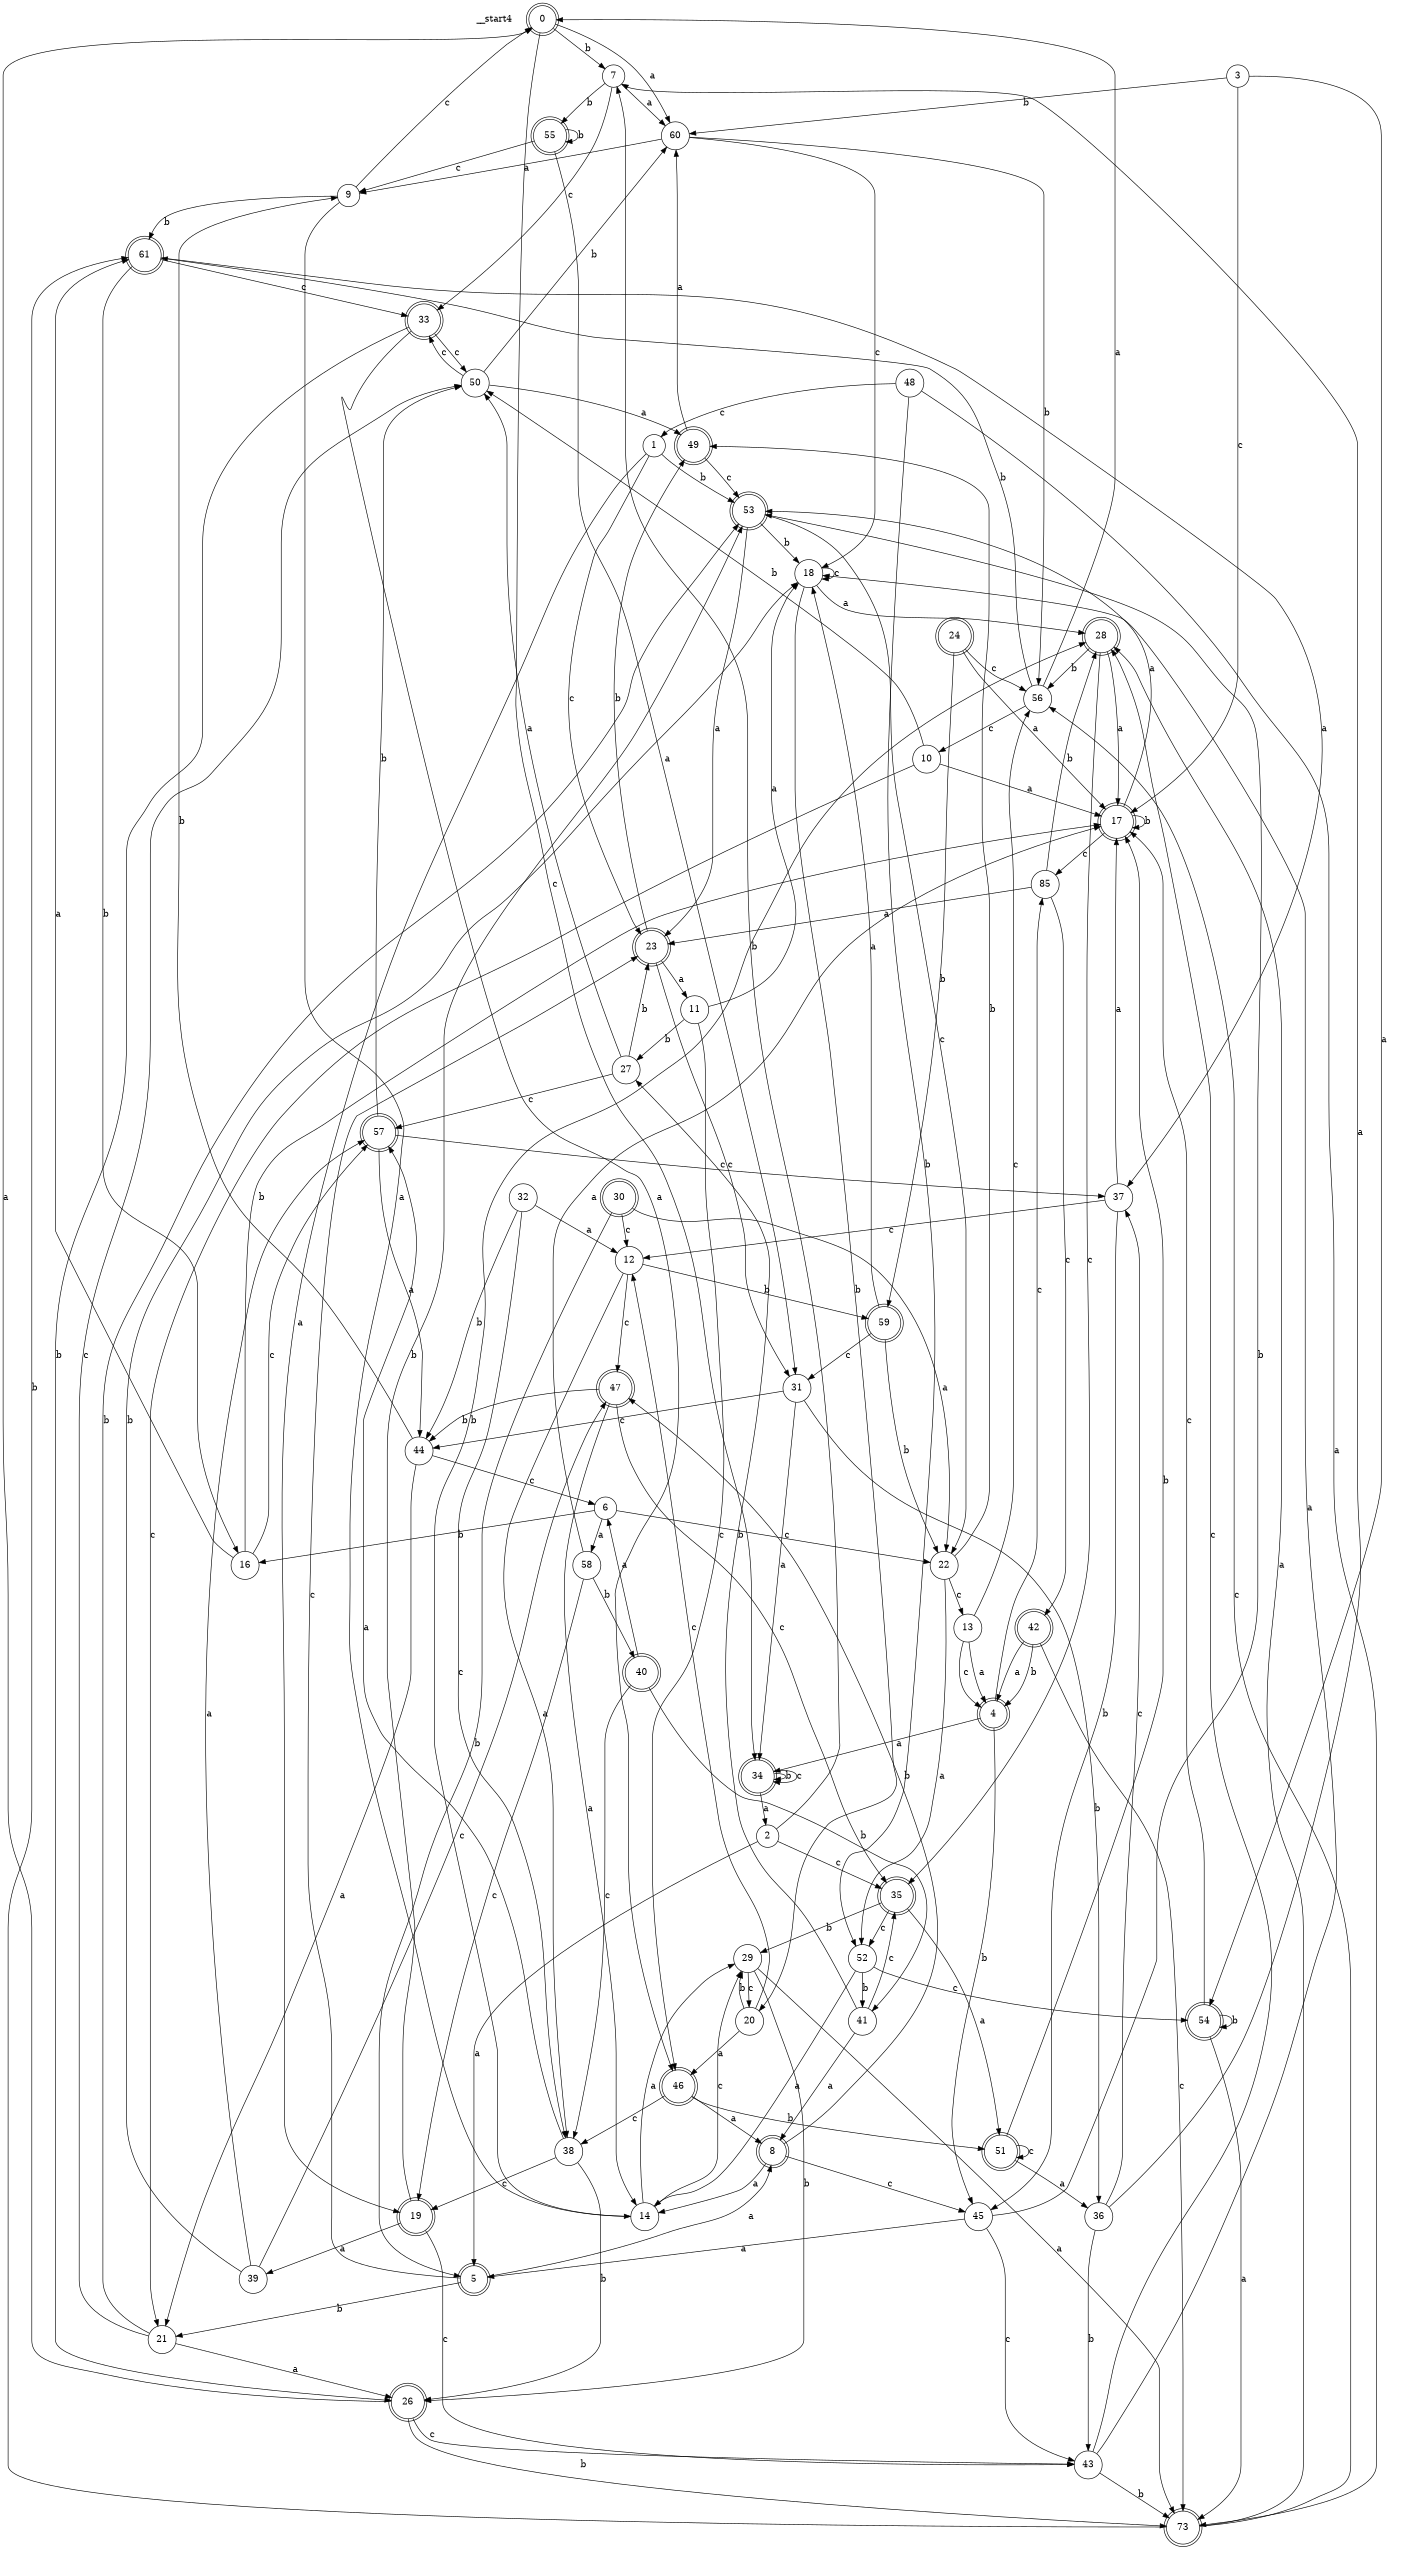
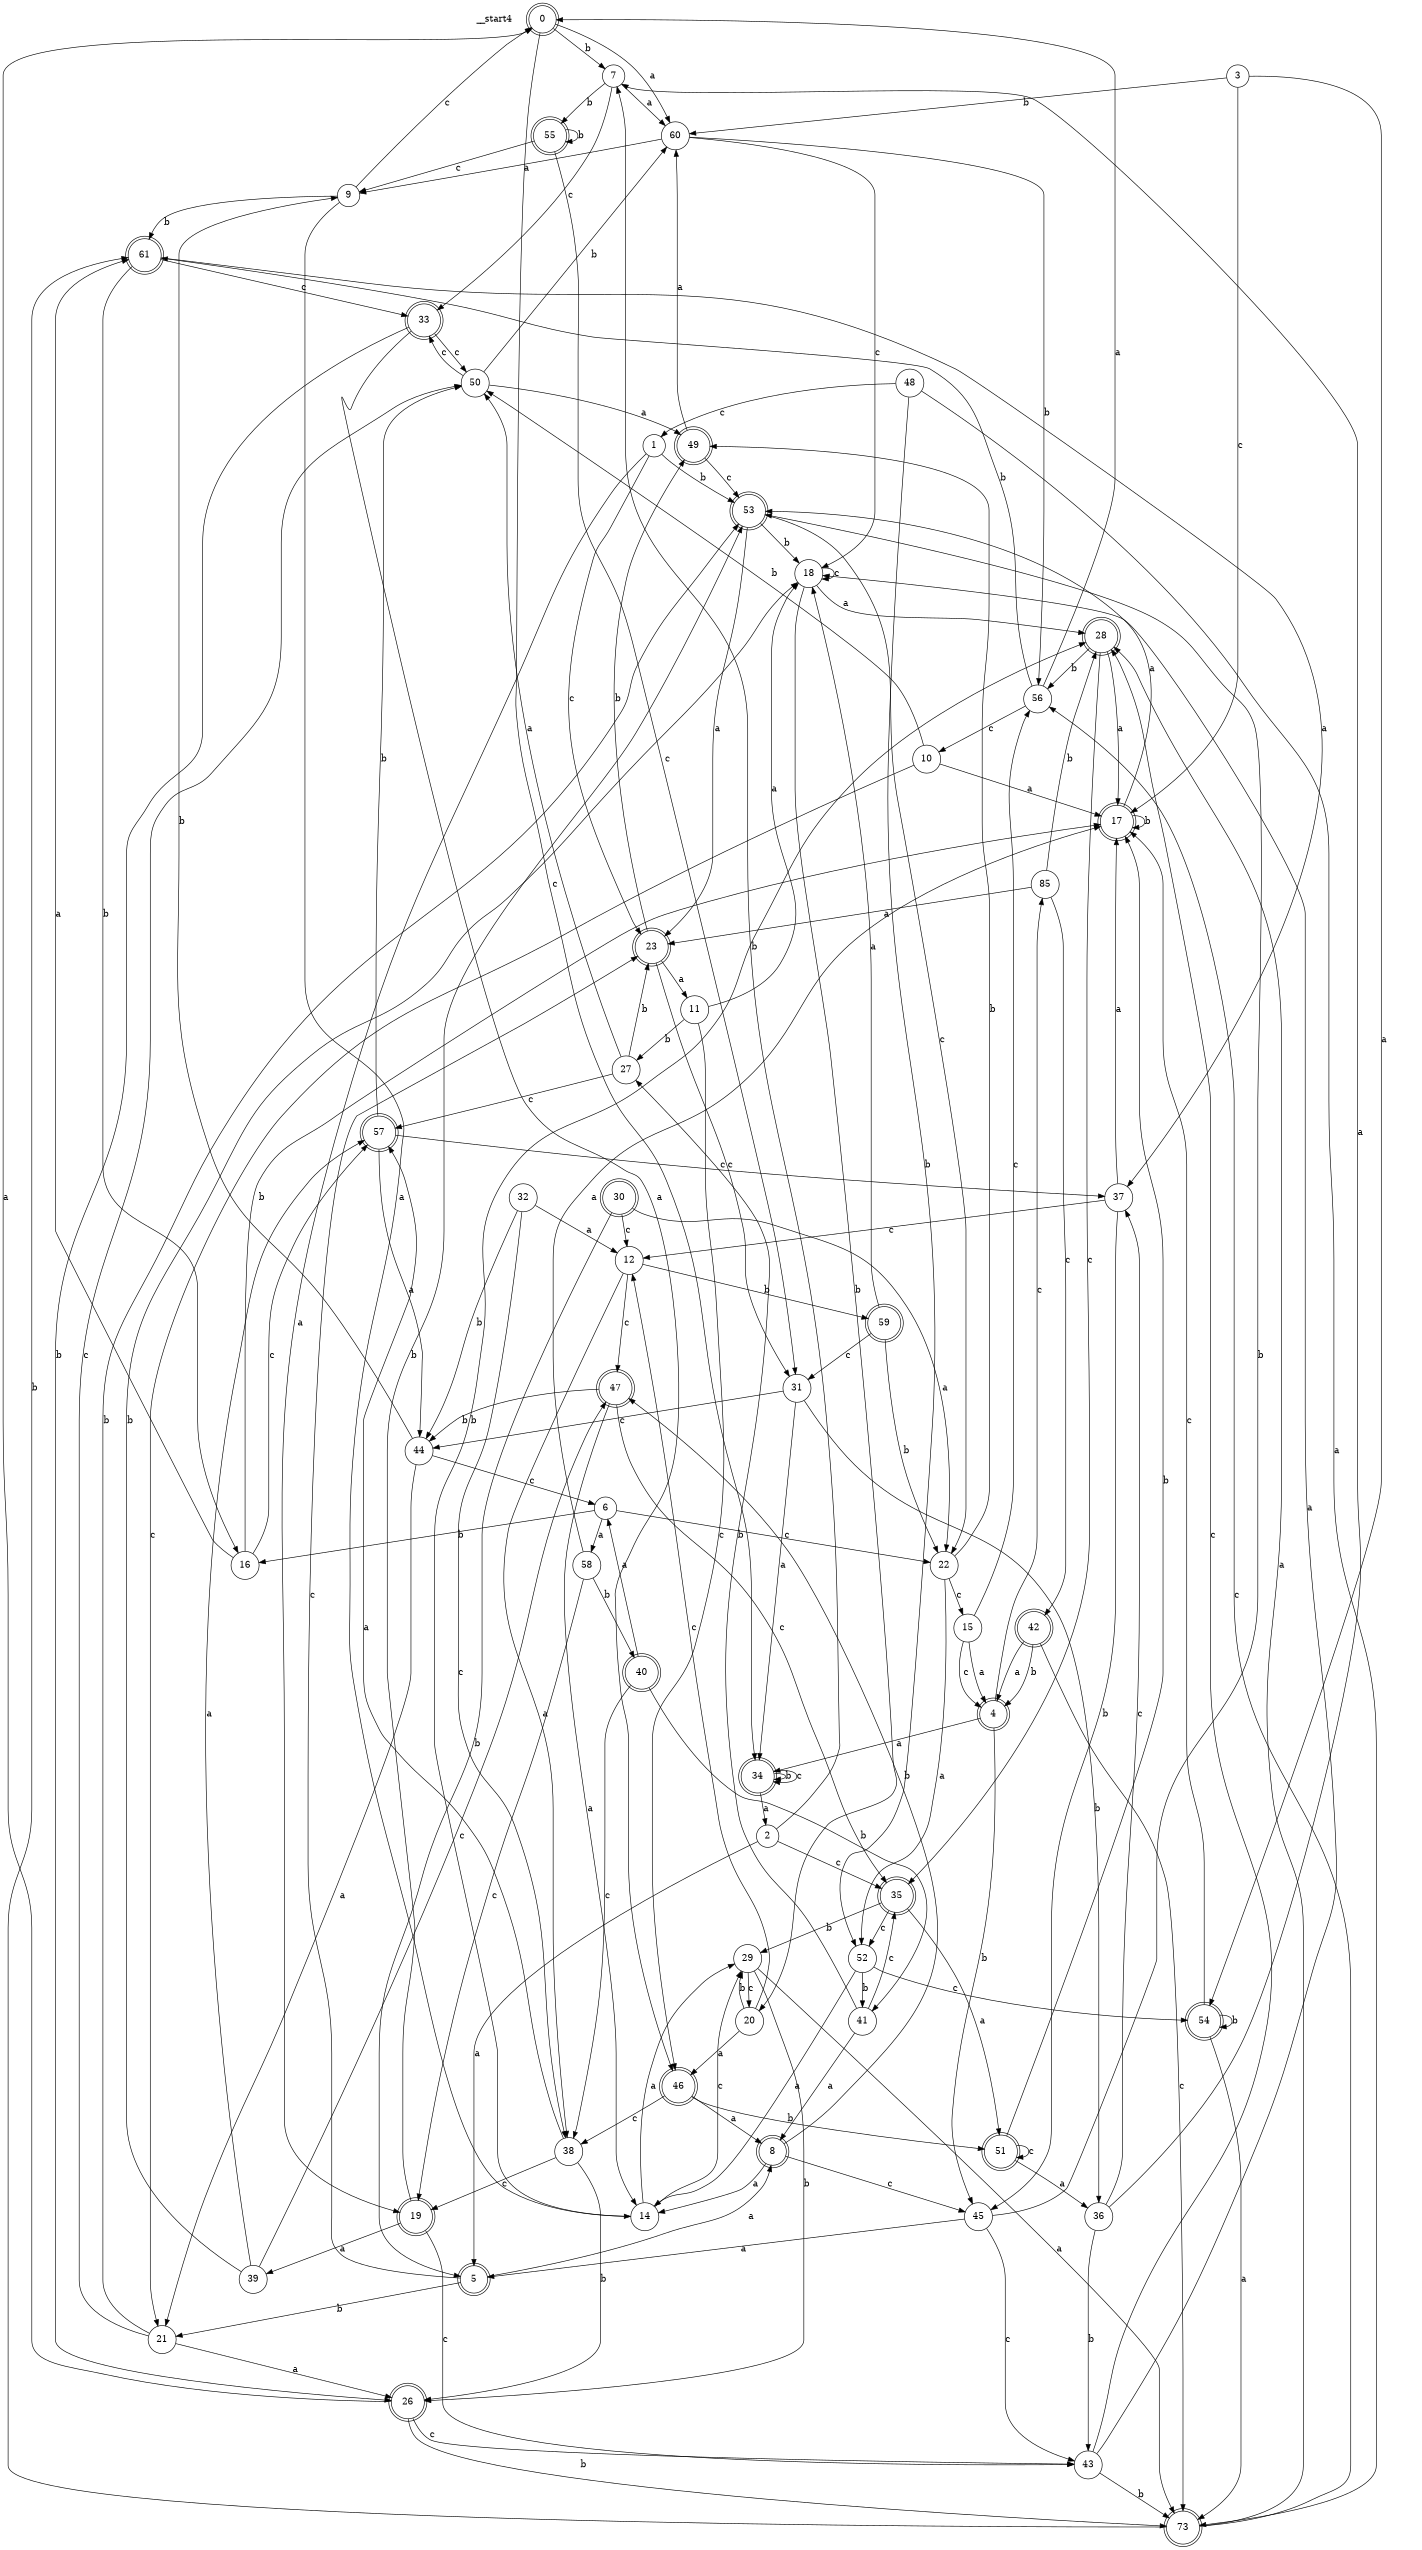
node "24": removed
edge "55" -> "31": label "a" -> "c"
edge "17" -> "85": removed, label "c"
node "13": label "13" -> "15"
